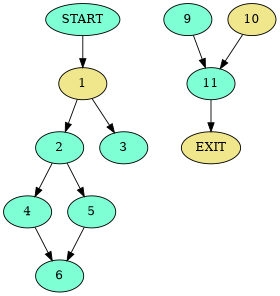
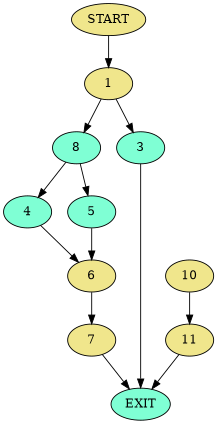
node "START": fillcolor aquamarine -> khaki
node "9": removed
node "11": fillcolor aquamarine -> khaki
node "2": label "2" -> "8"
node "EXIT": fillcolor khaki -> aquamarine
edge "3" -> "EXIT": added
node "6": fillcolor aquamarine -> khaki
node "7": added
